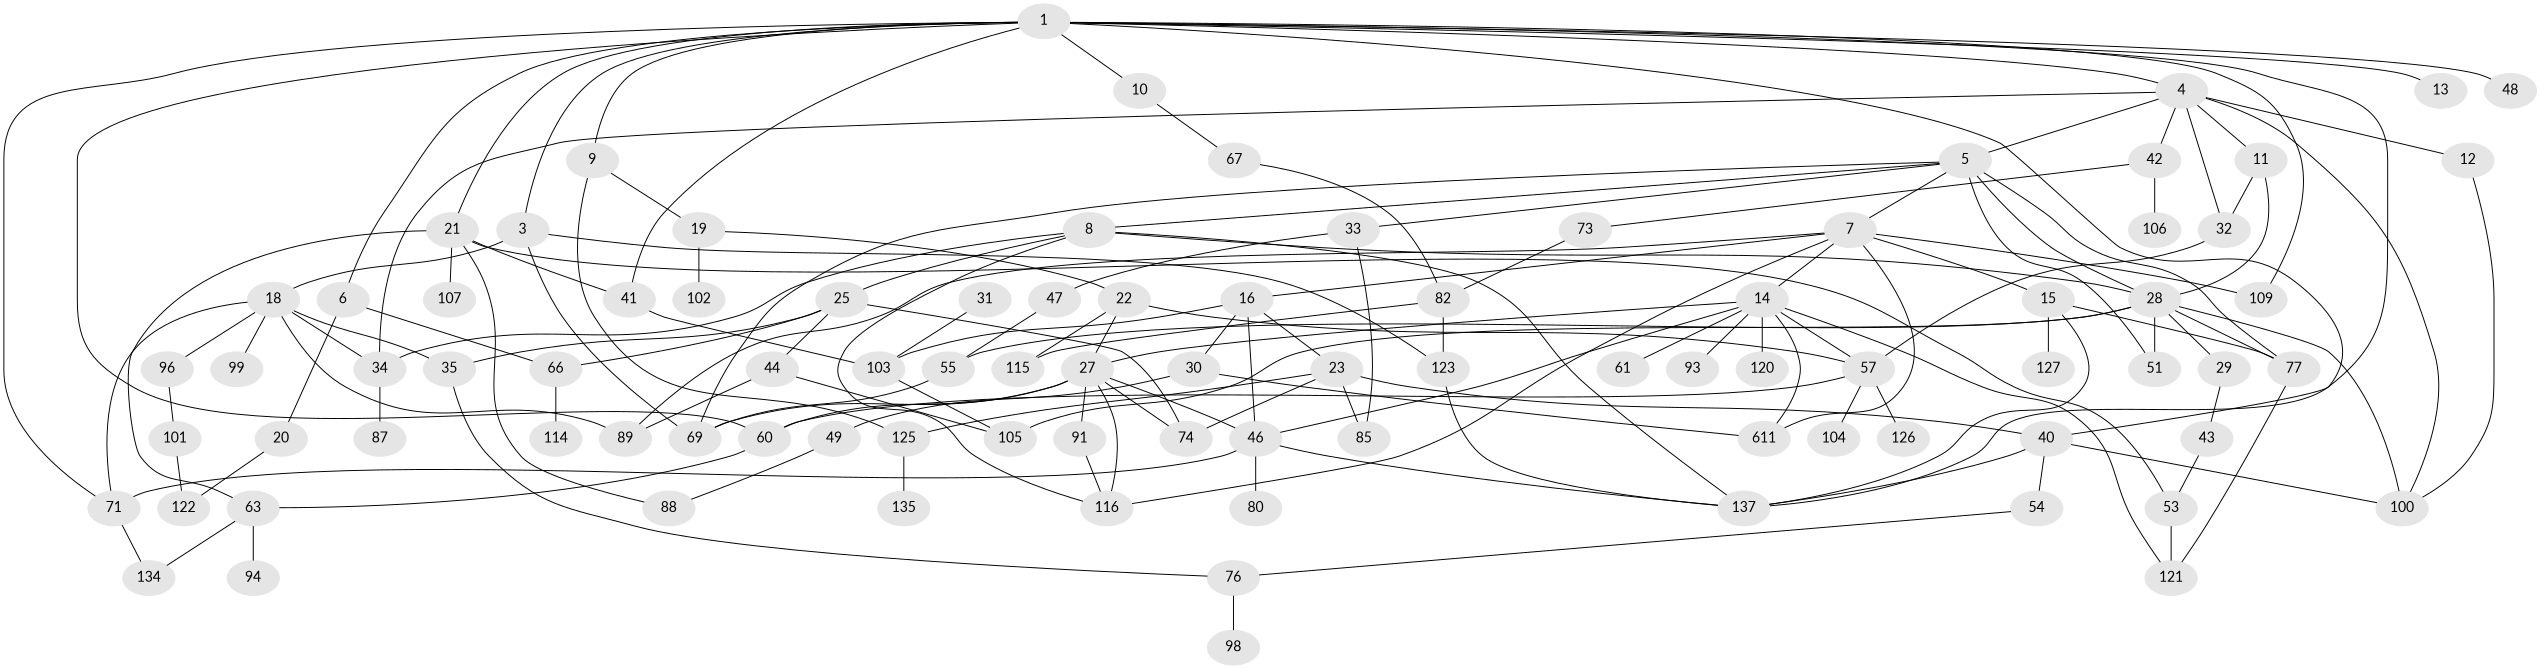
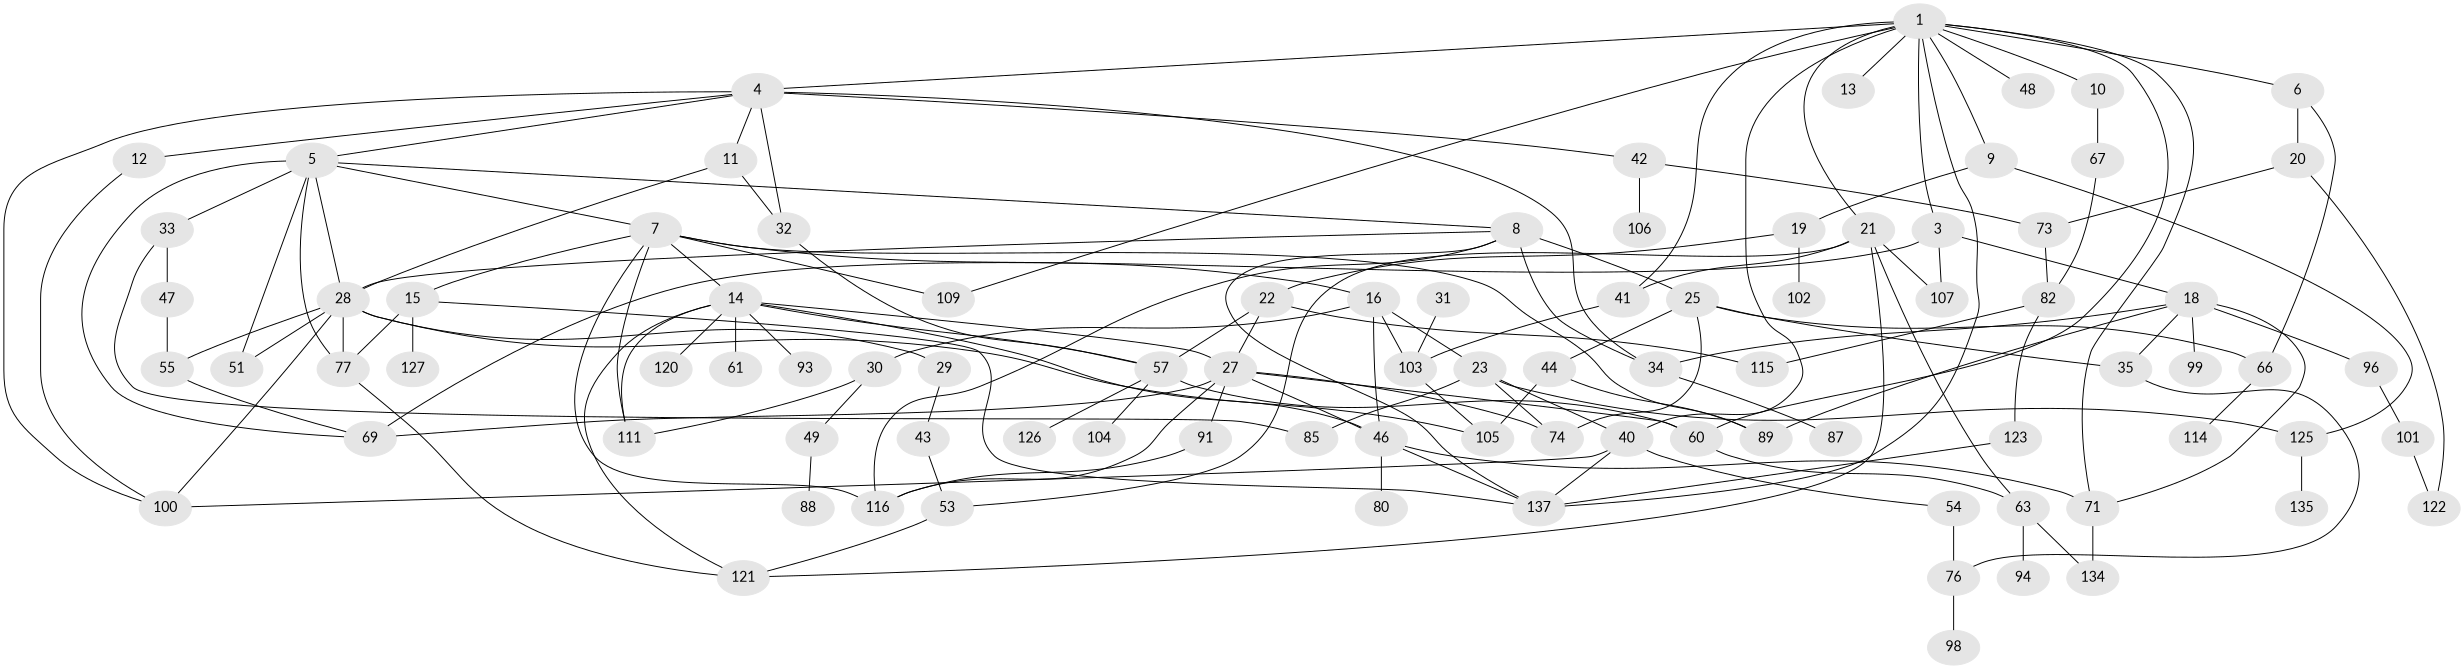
edge "20" -- "73": added
edge "3" -- "123": now "3" -- "107"
edge "21" -- "88": now "21" -- "121"
node "611": label "611" -> "111"
